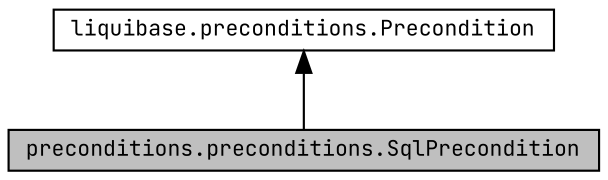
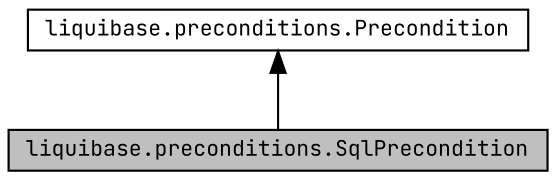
node "preconditions.preconditions.SqlPrecondition": label "preconditions.preconditions.SqlPrecondition" -> "liquibase.preconditions.SqlPrecondition"
